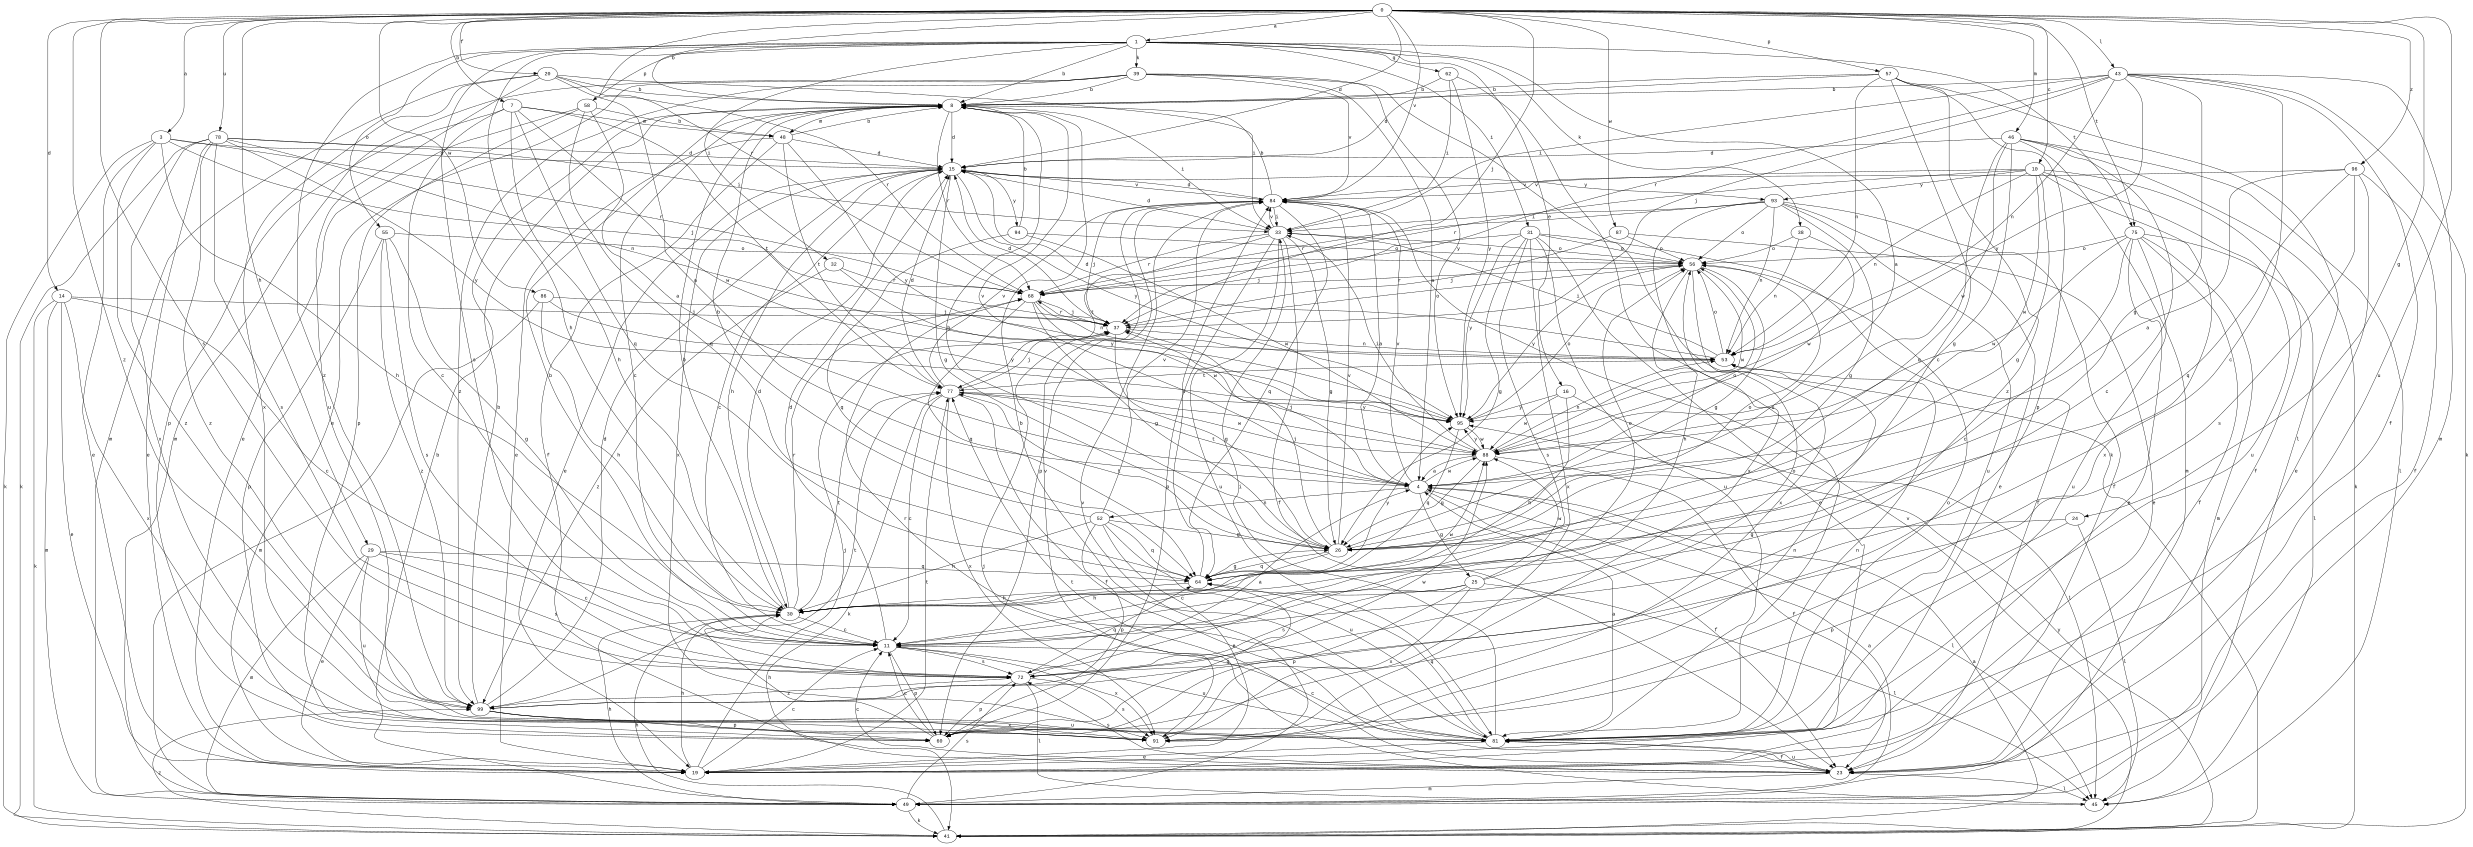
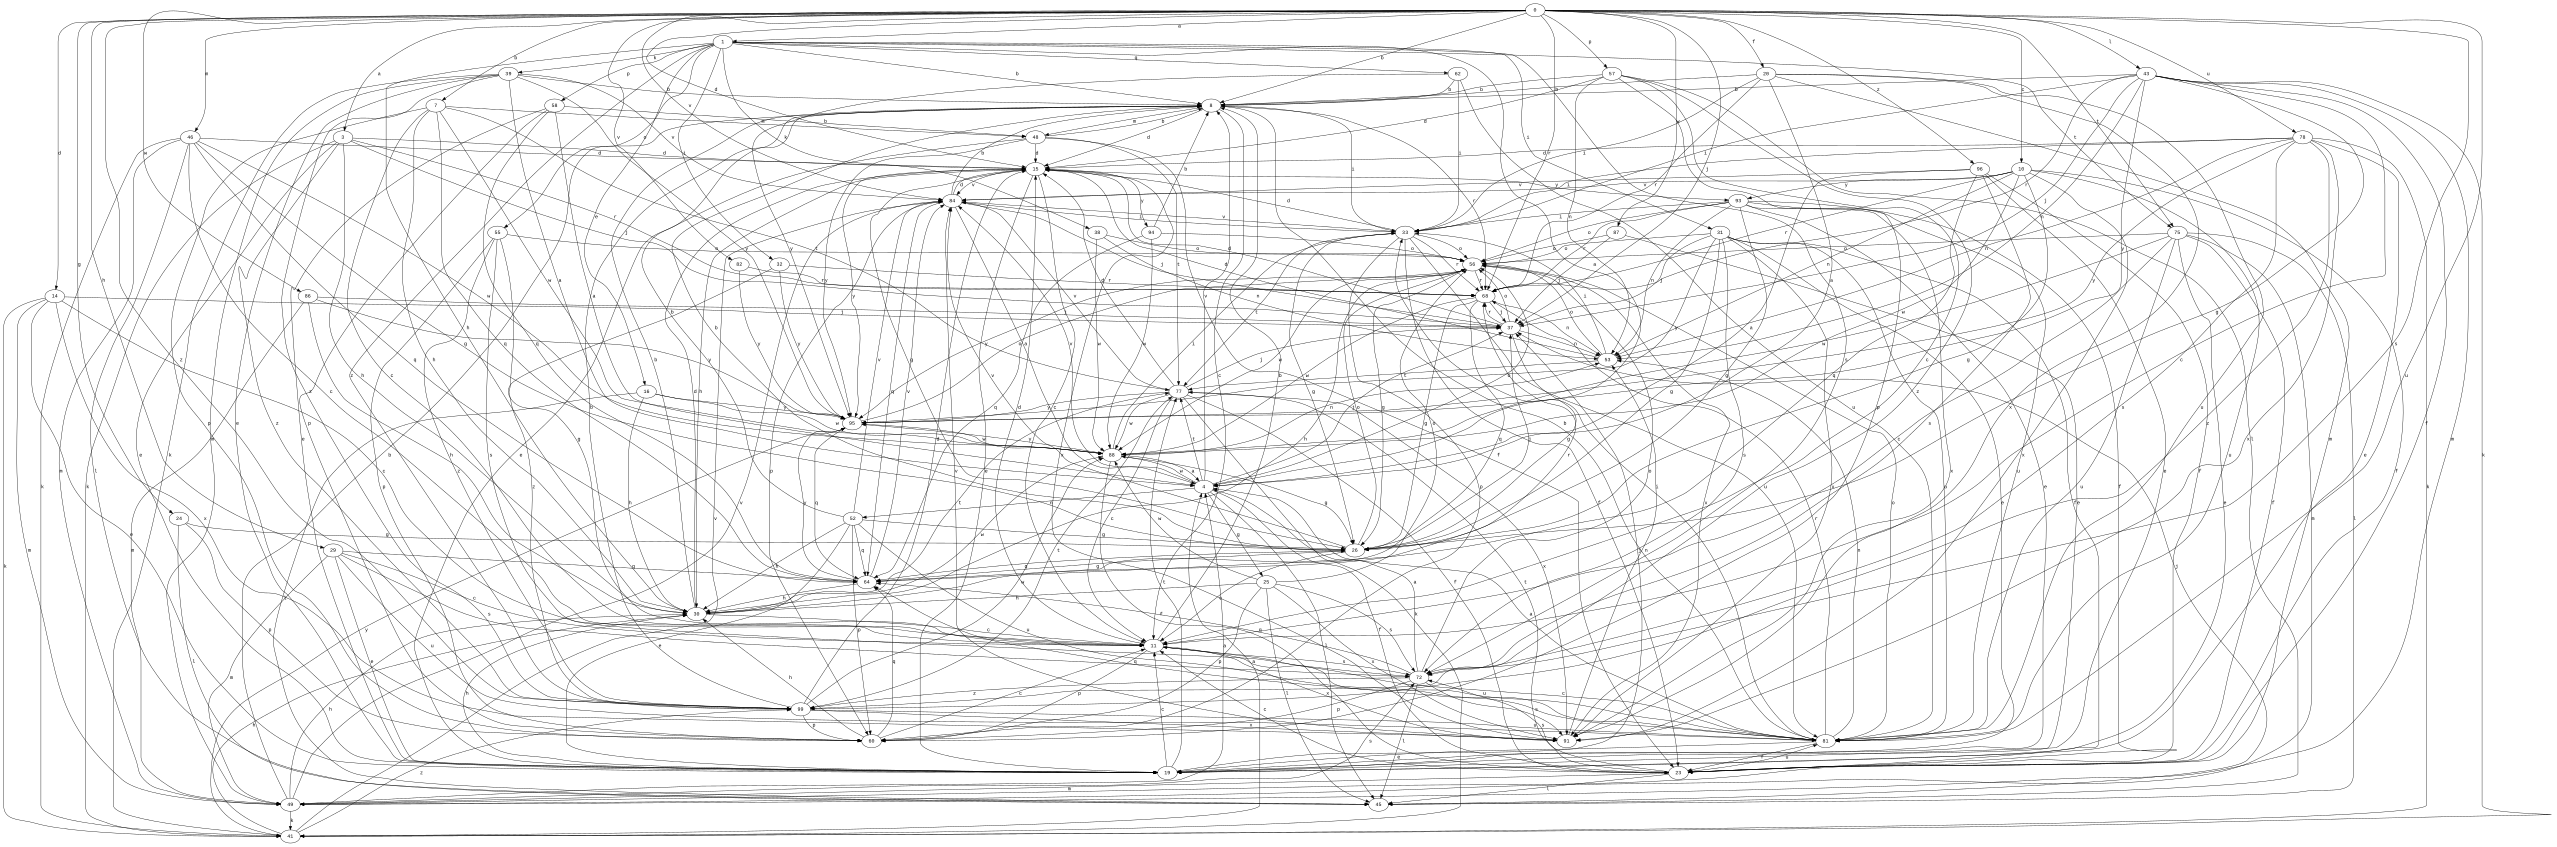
node "82": added
edge "26" -> "77": removed, label "t"
